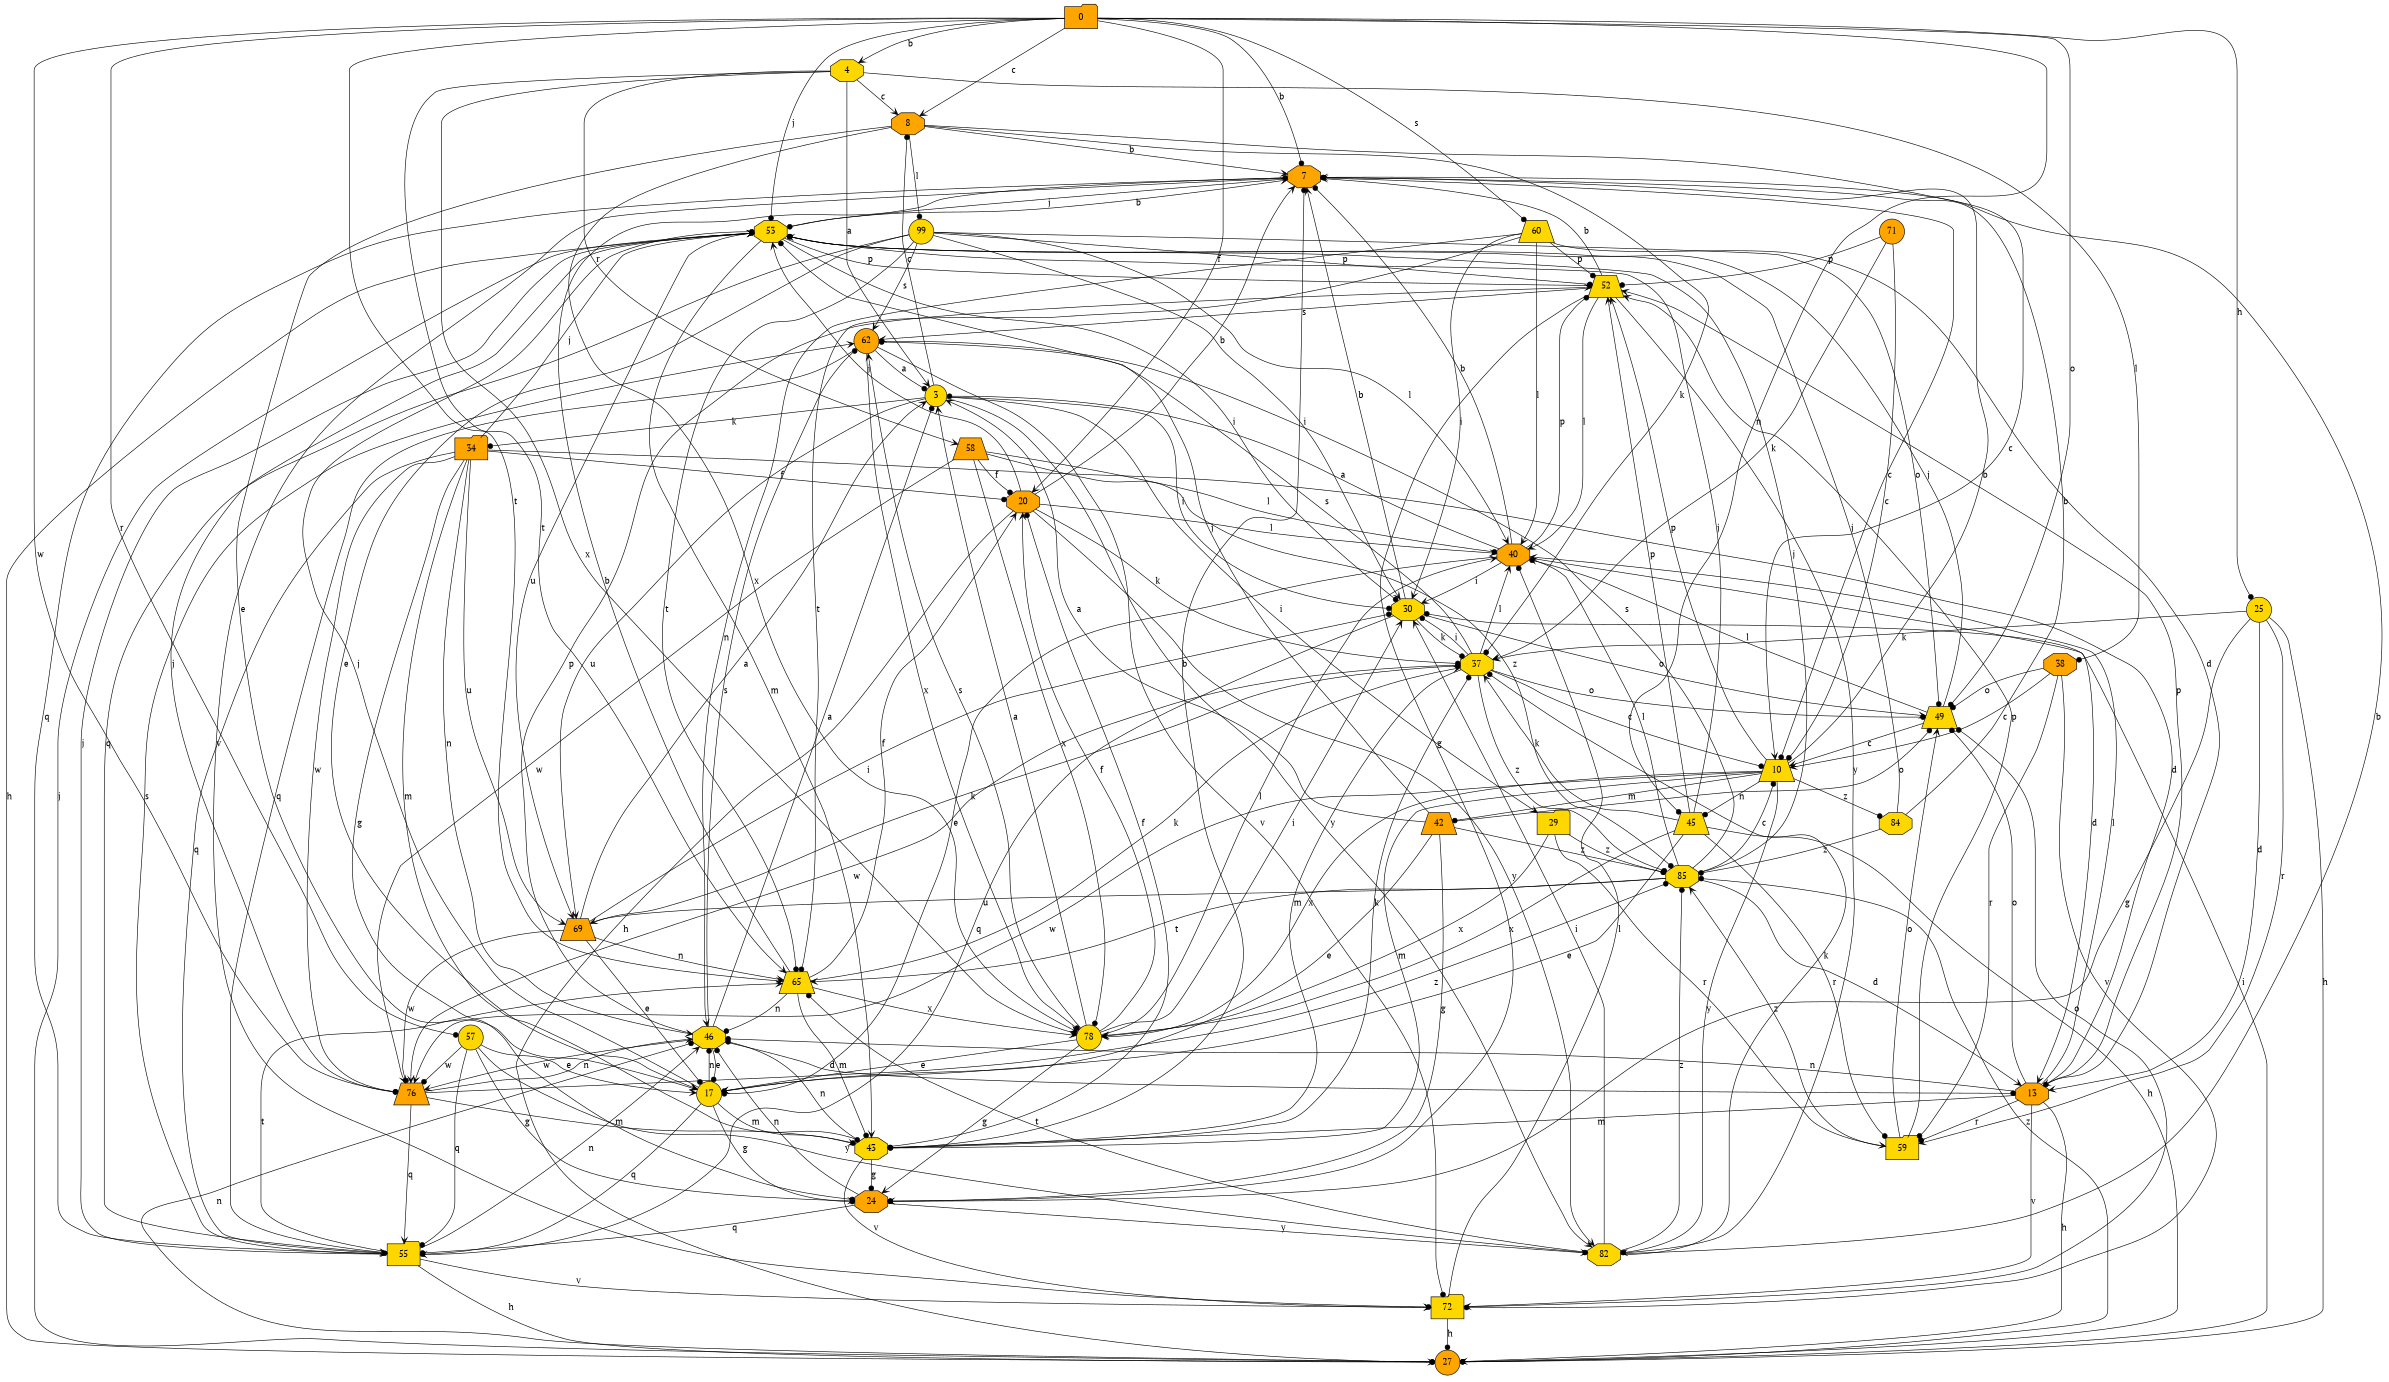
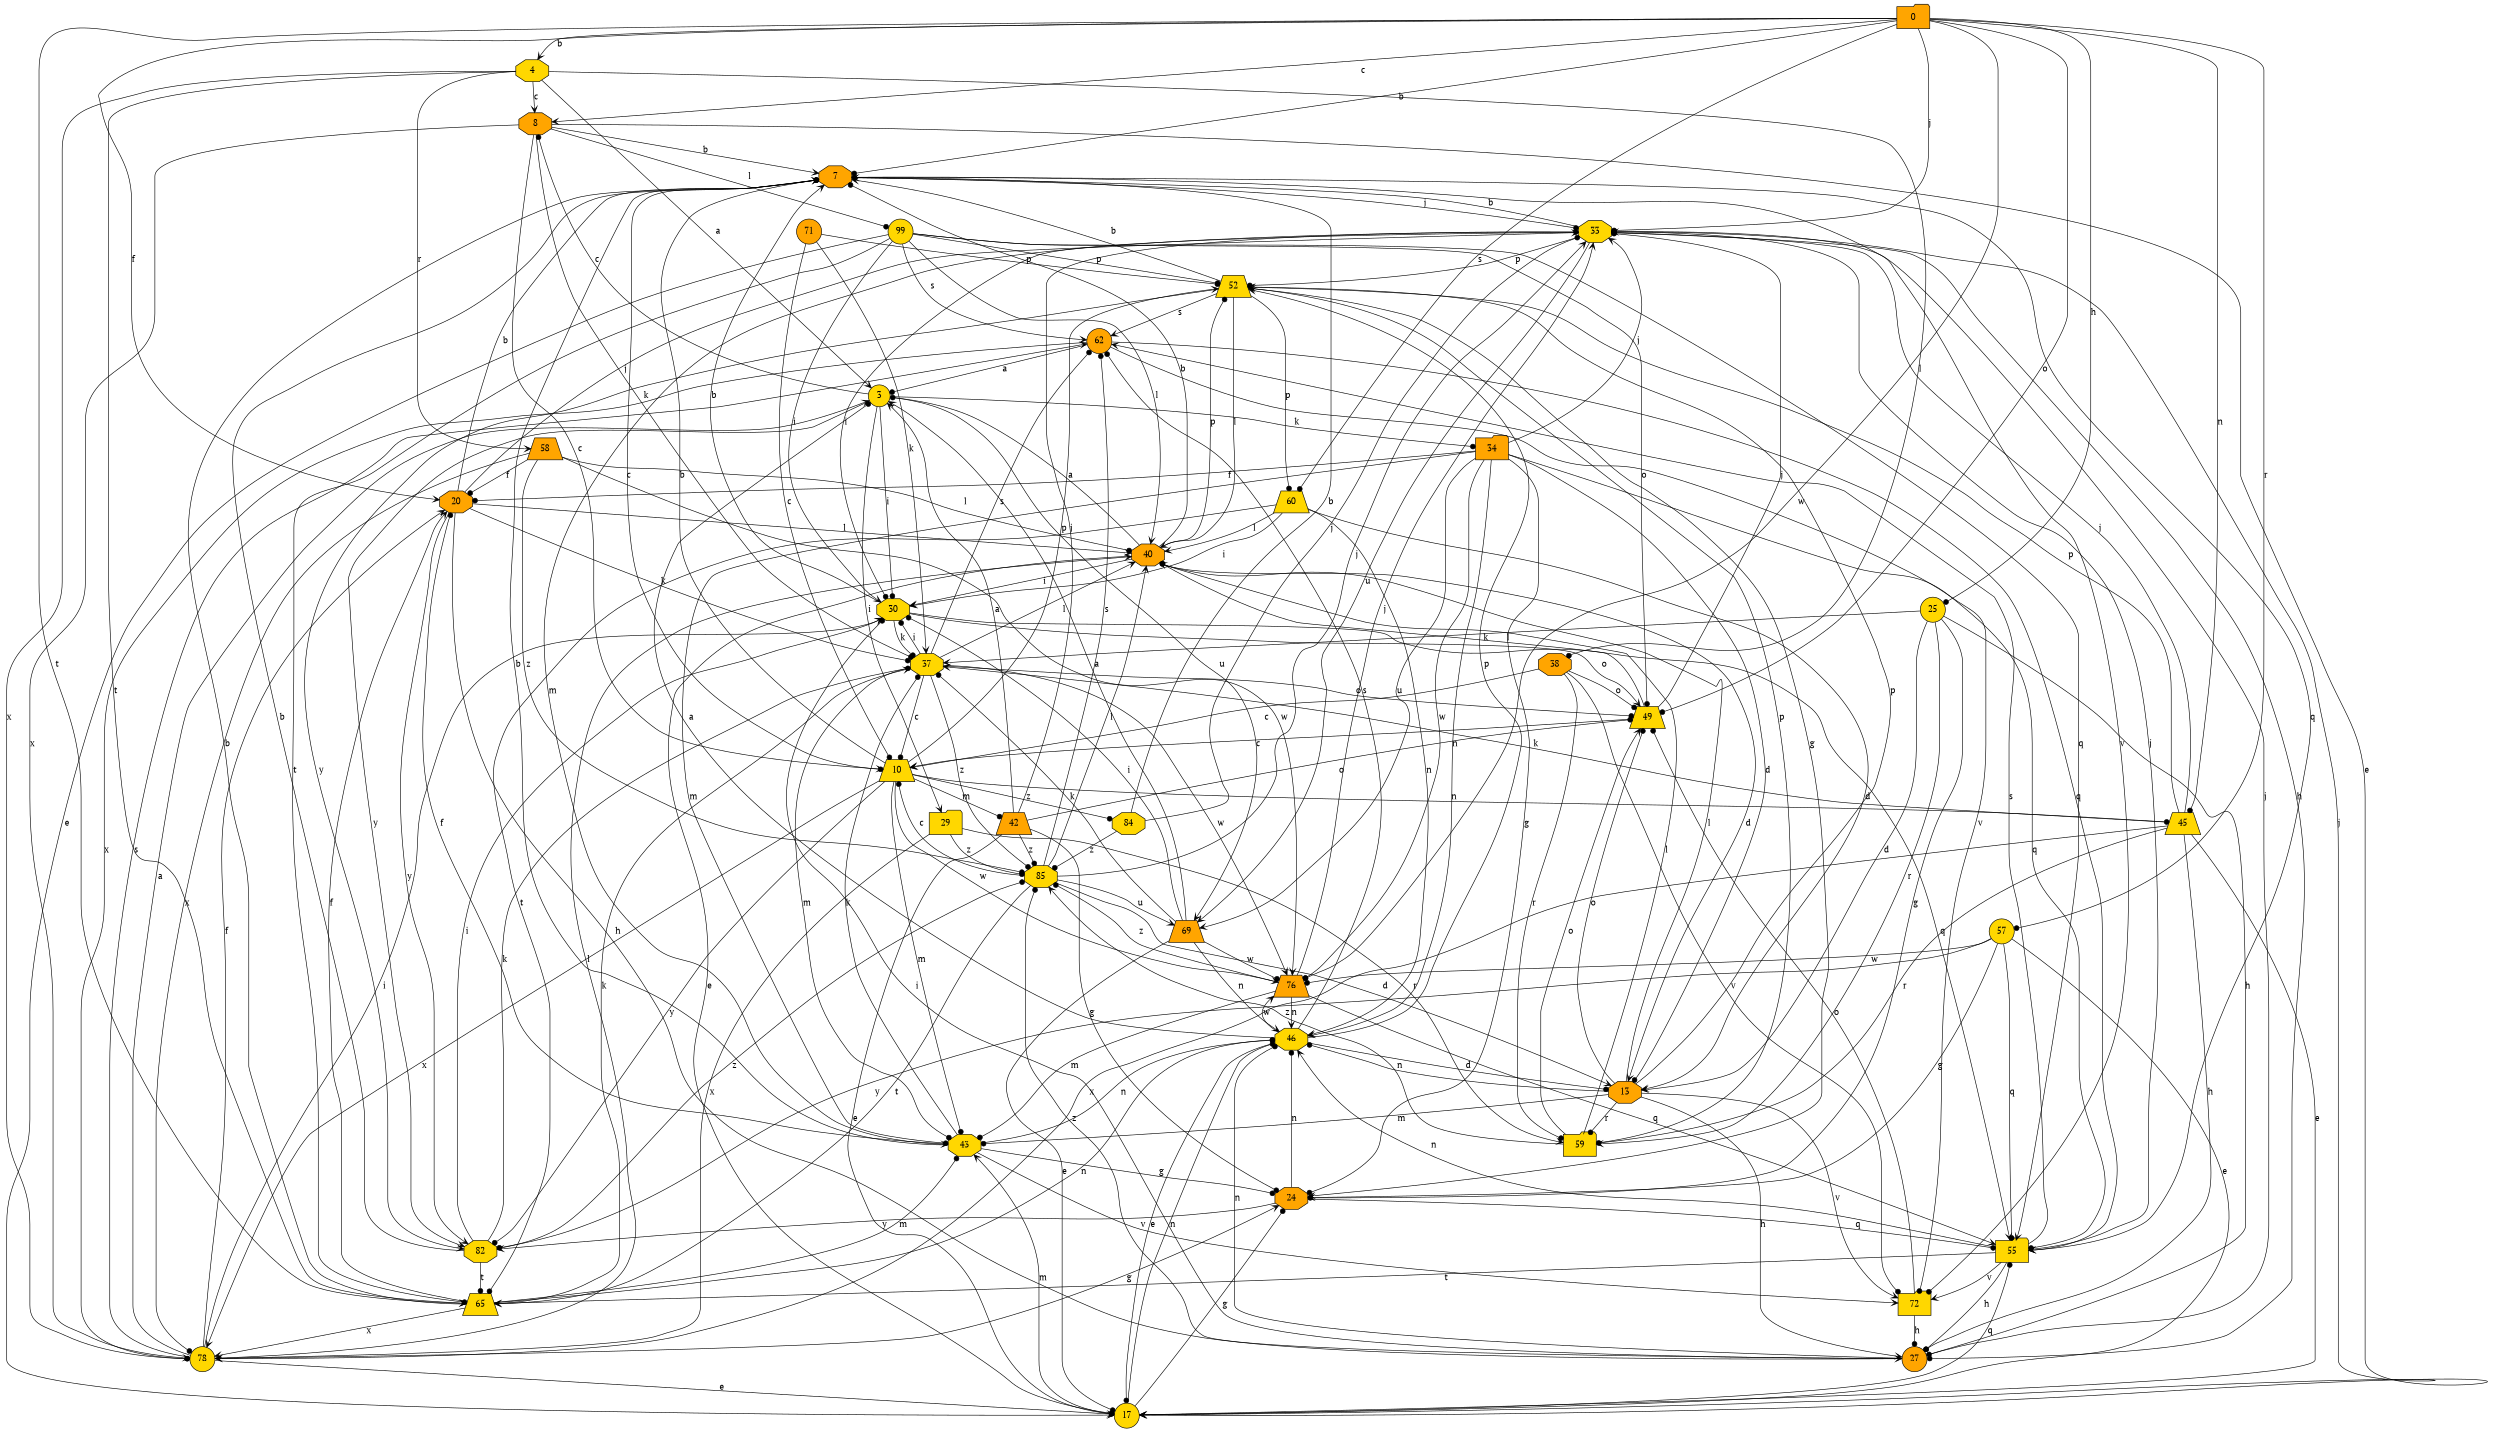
node "53": label "53" -> "33"
edge "60" -> "52": reversed
edge "72" -> "40": now "59" -> "40"
edge "69" -> "65": now "69" -> "46"
